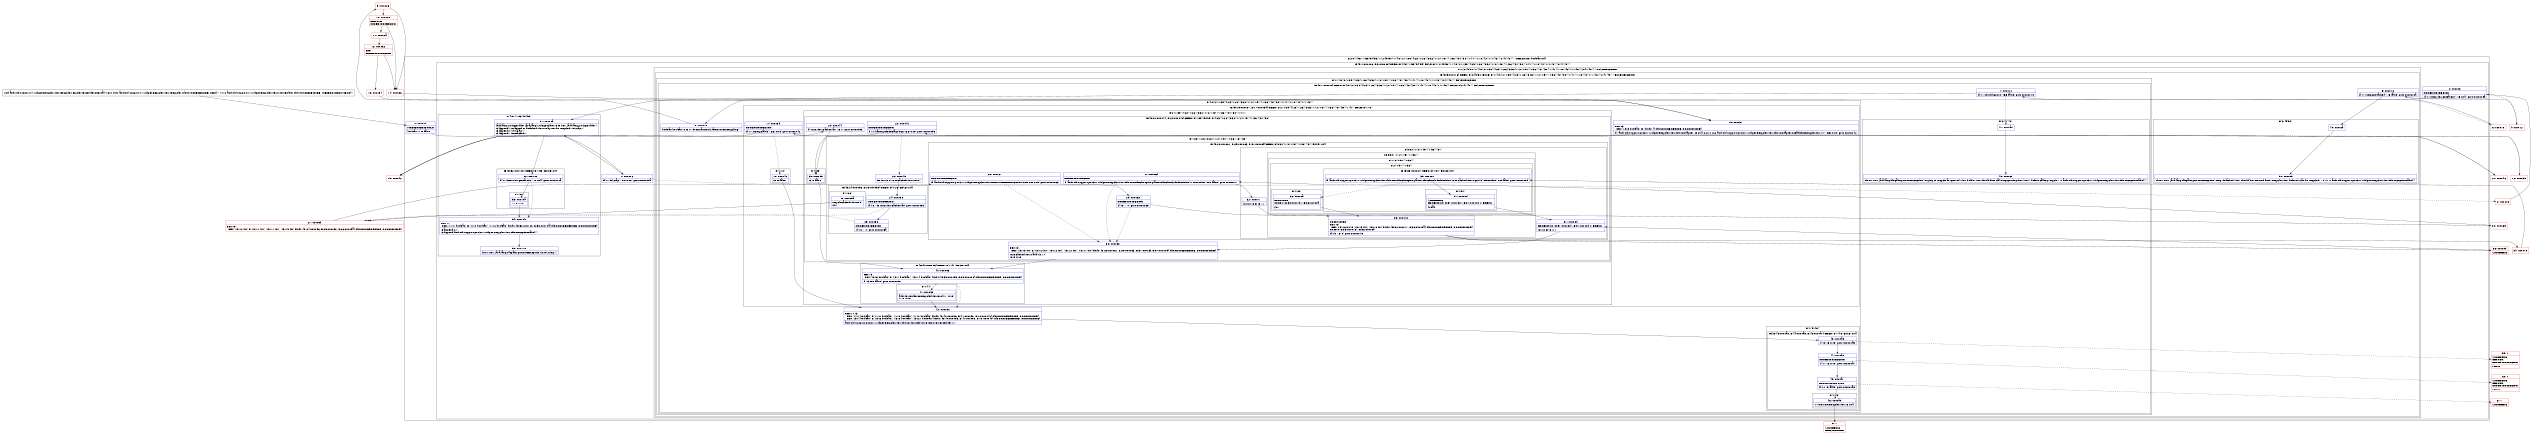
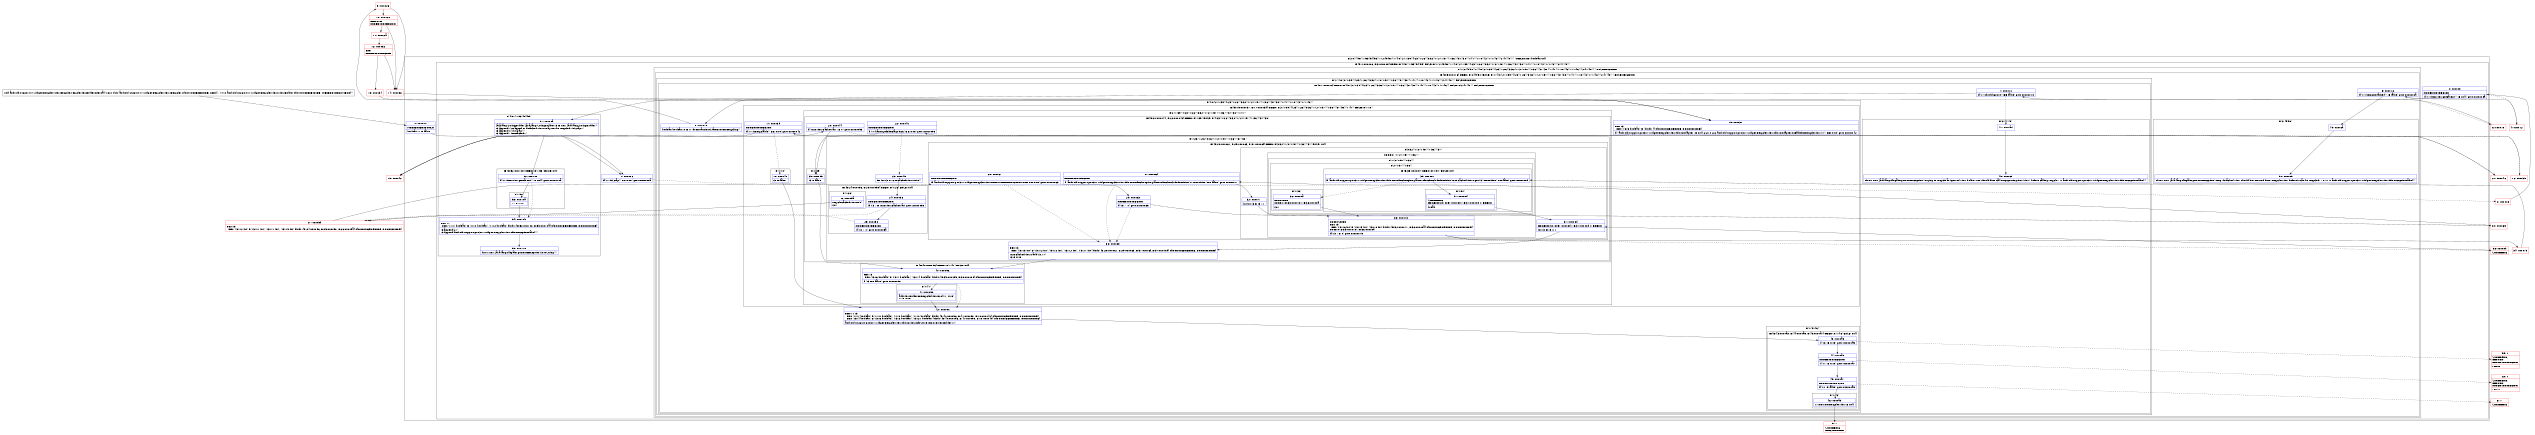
edge "1: 0x0006" -> "51: 0x00ea": reversed
edge "33: 0x0073" -> "56: 0x008d": style solid -> dashed
